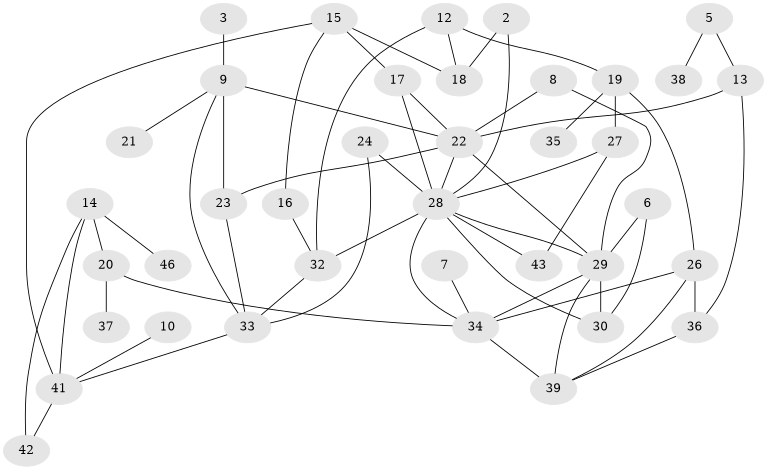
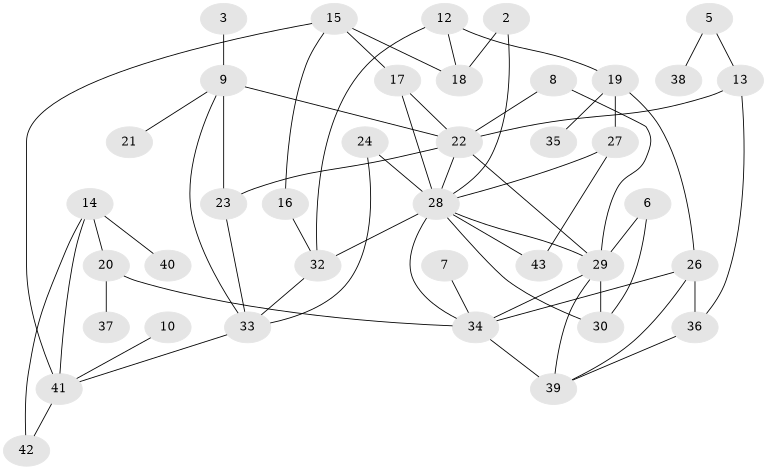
node "46": label "46" -> "40"
